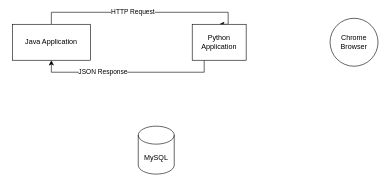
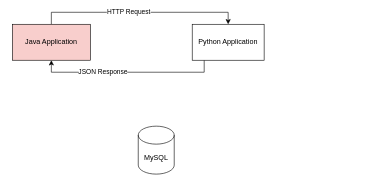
node "Java Application": fillcolor #ffffff -> #f8cecc
node "Python Application": size 54x36 -> 72x36
node "Chrome Browser": removed
